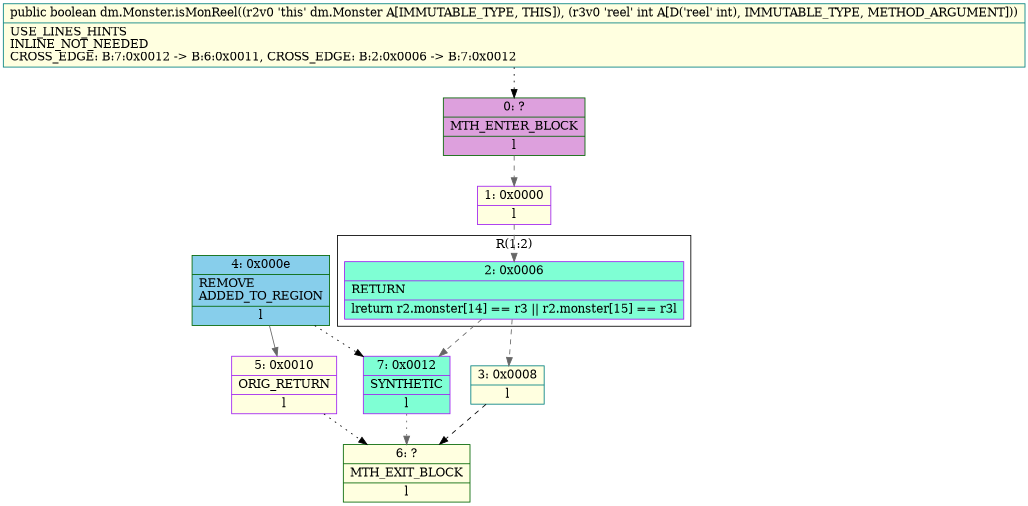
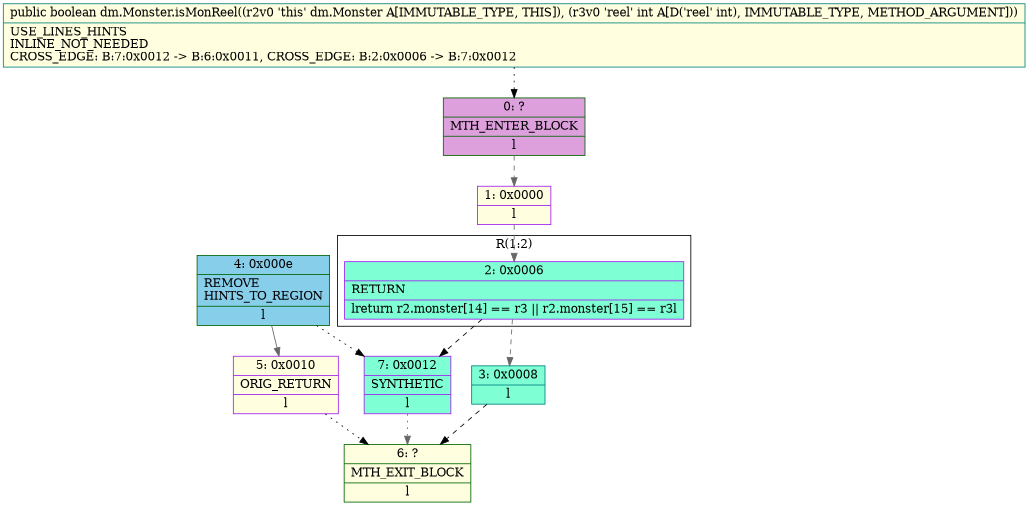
node "4: 0x000e": text "ADDED_TO_REGION" -> "HINTS_TO_REGION"
edge "2: 0x0006" -> "7: 0x0012": color gray40 -> black
node "3: 0x0008": fillcolor lightyellow -> aquamarine
